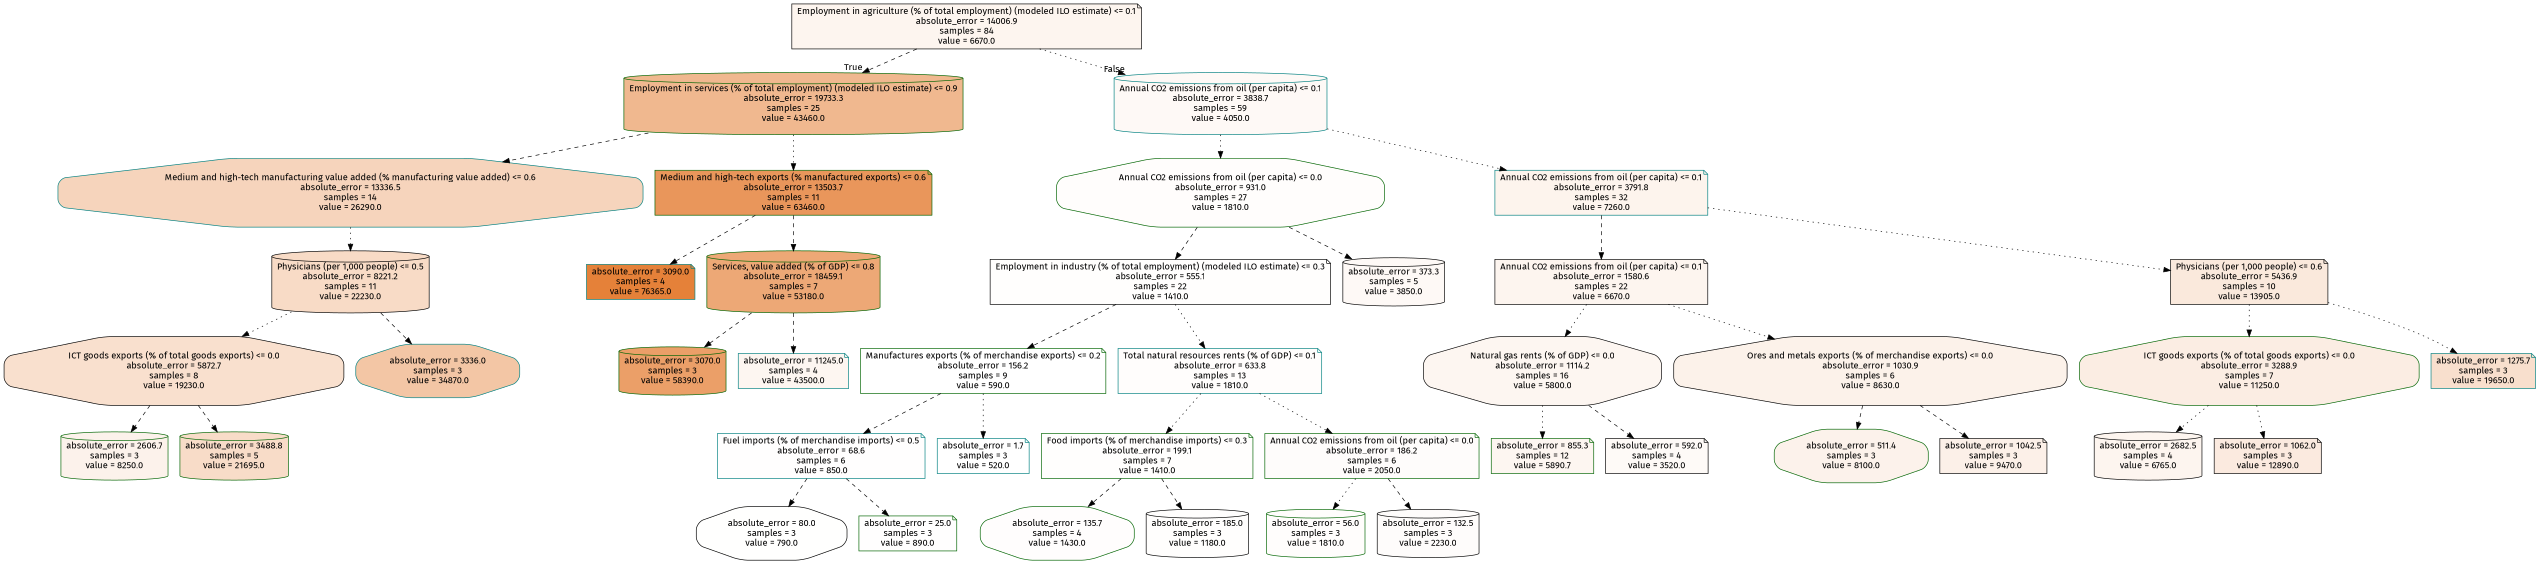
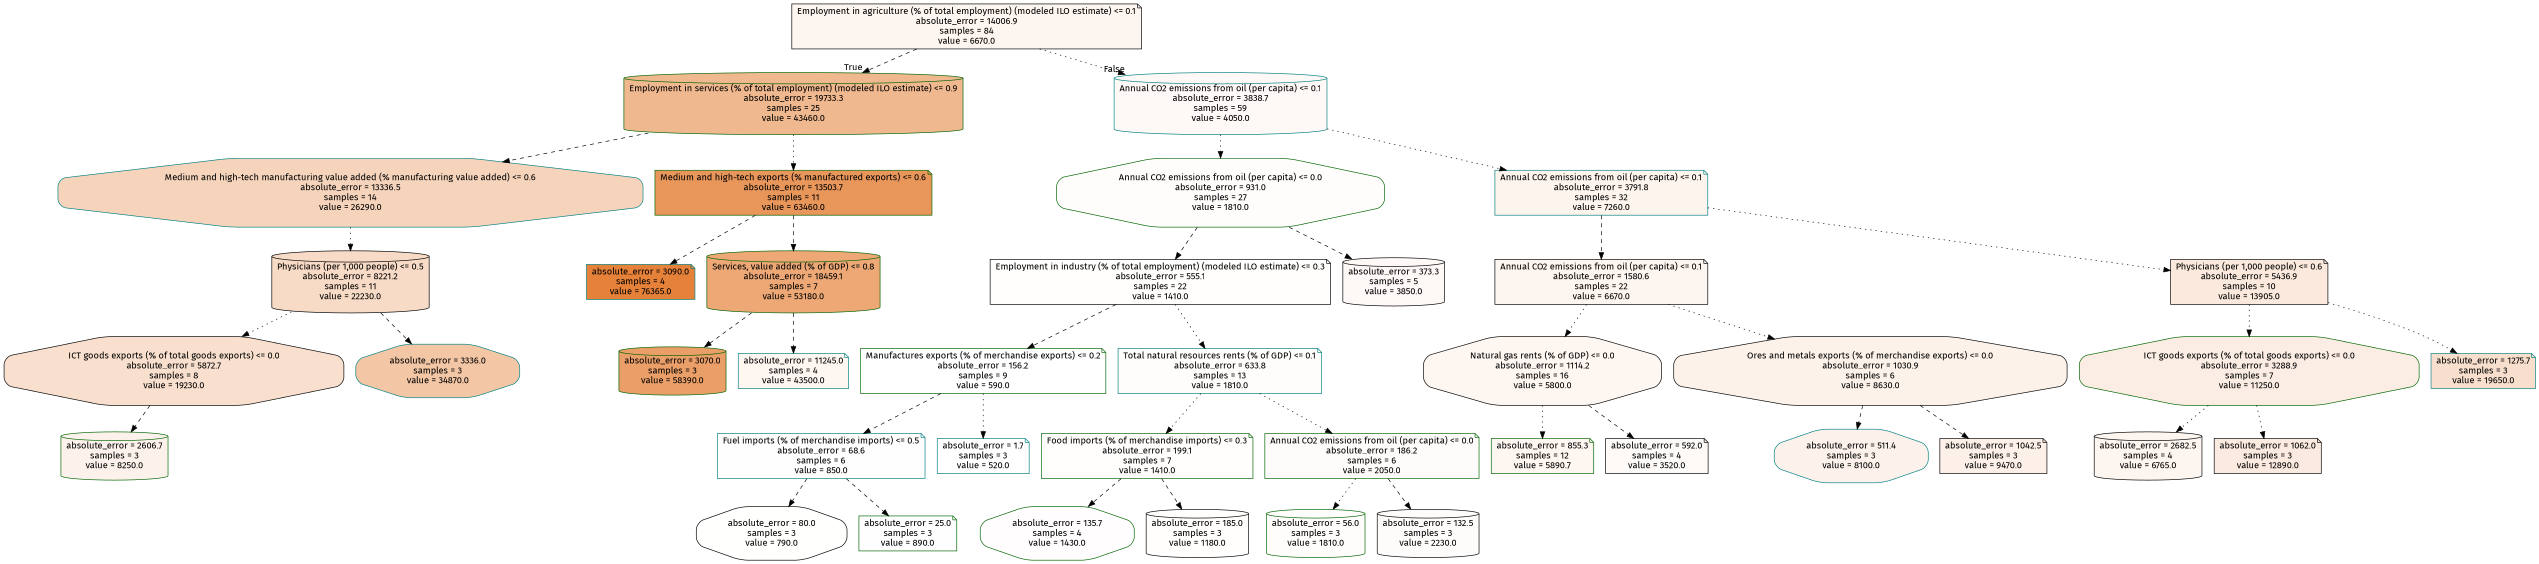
node "absolute_error = 3488.8 samples = 5 value = 21695.0": removed
node "absolute_error = 511.4 samples = 3 value = 8100.0": color darkgreen -> teal
